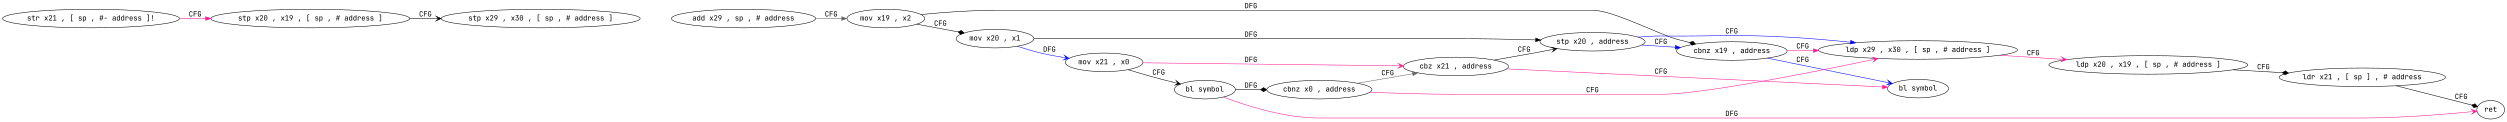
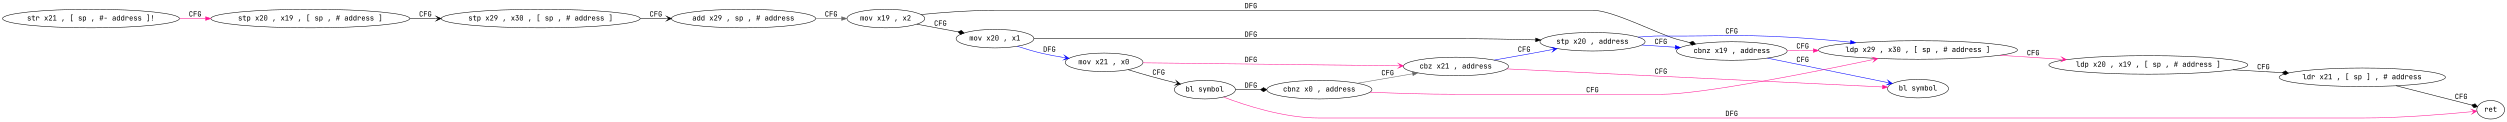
edge "stp x29 , x30 , [ sp , # address ]" -> "add x29 , sp , # address": added, label "CFG"
edge "cbz x21 , address" -> "stp x20 , address": color black -> blue
